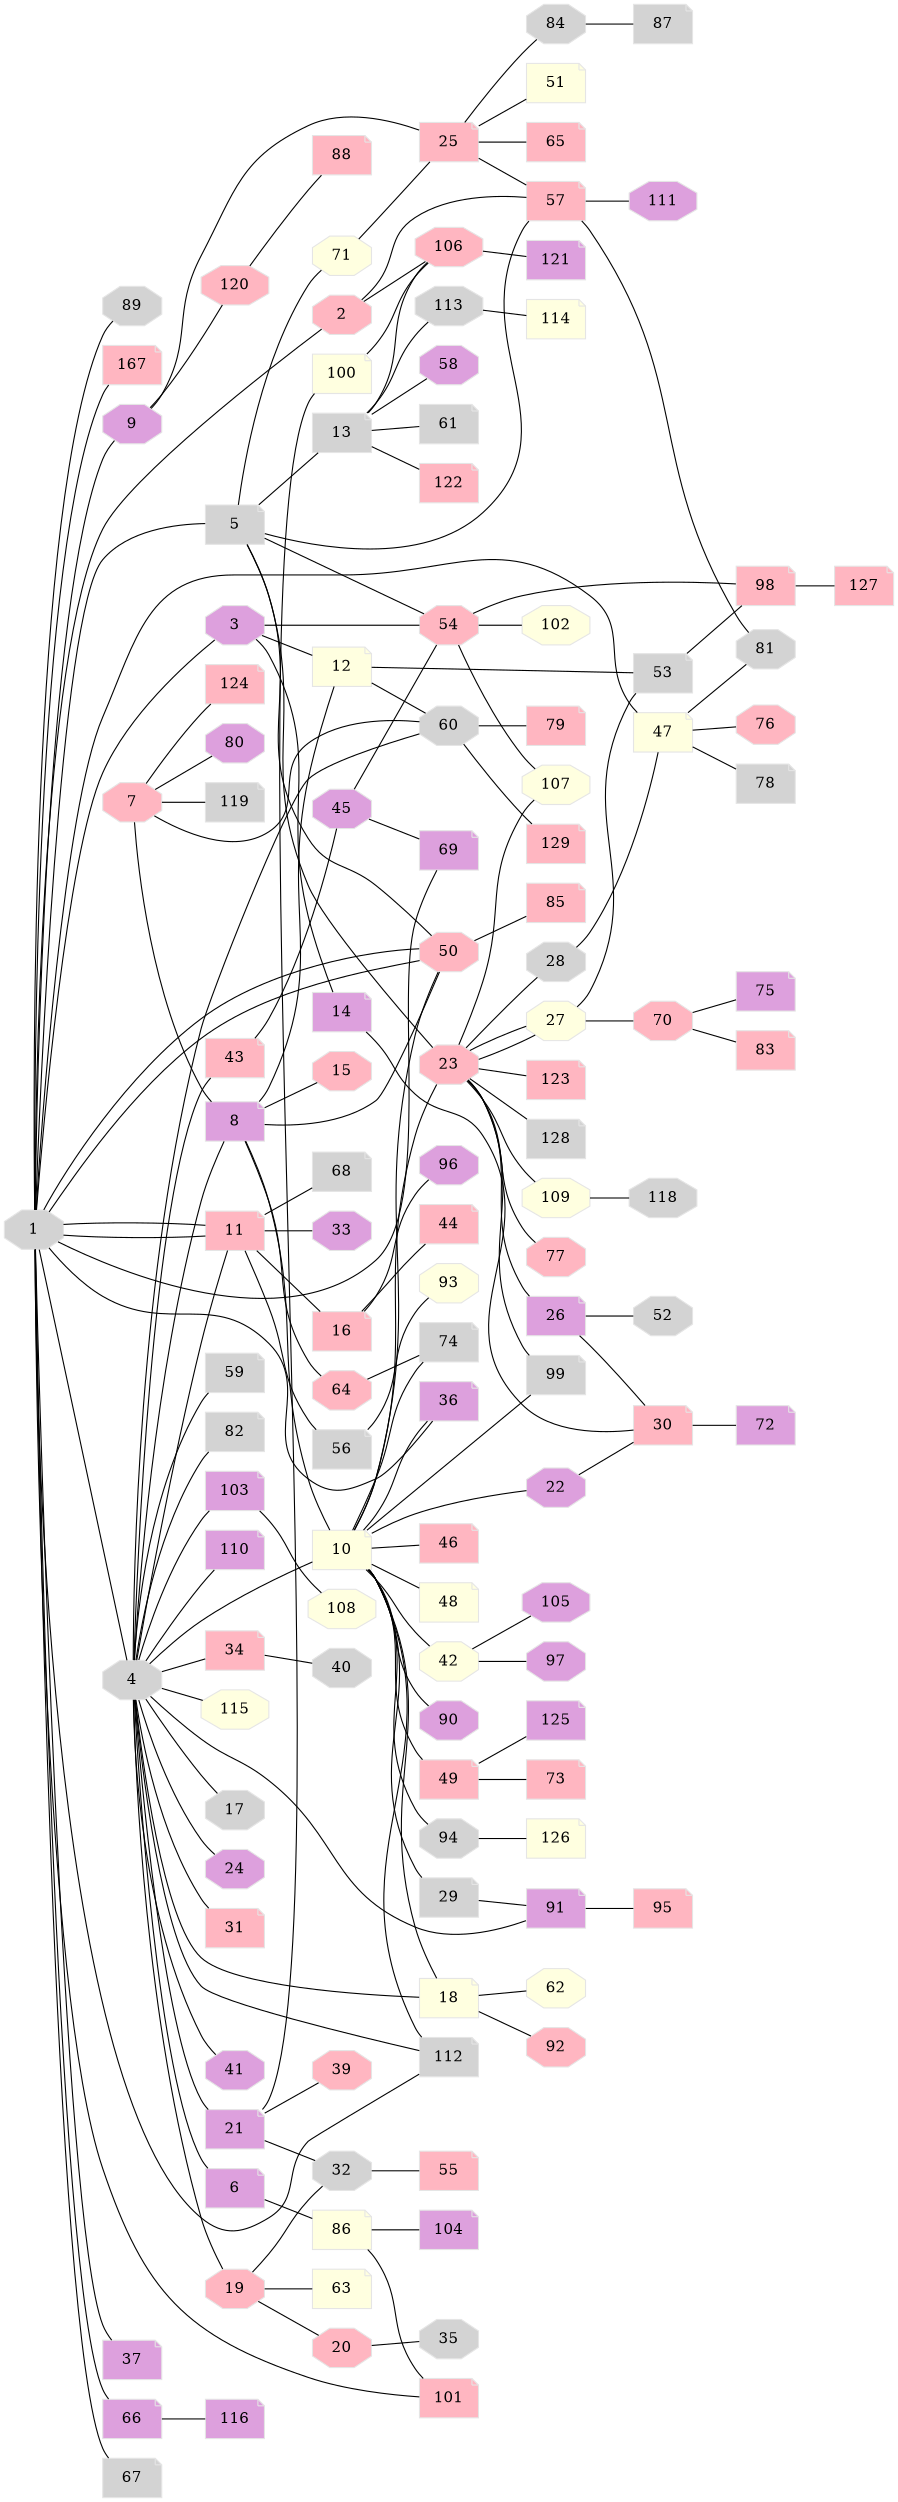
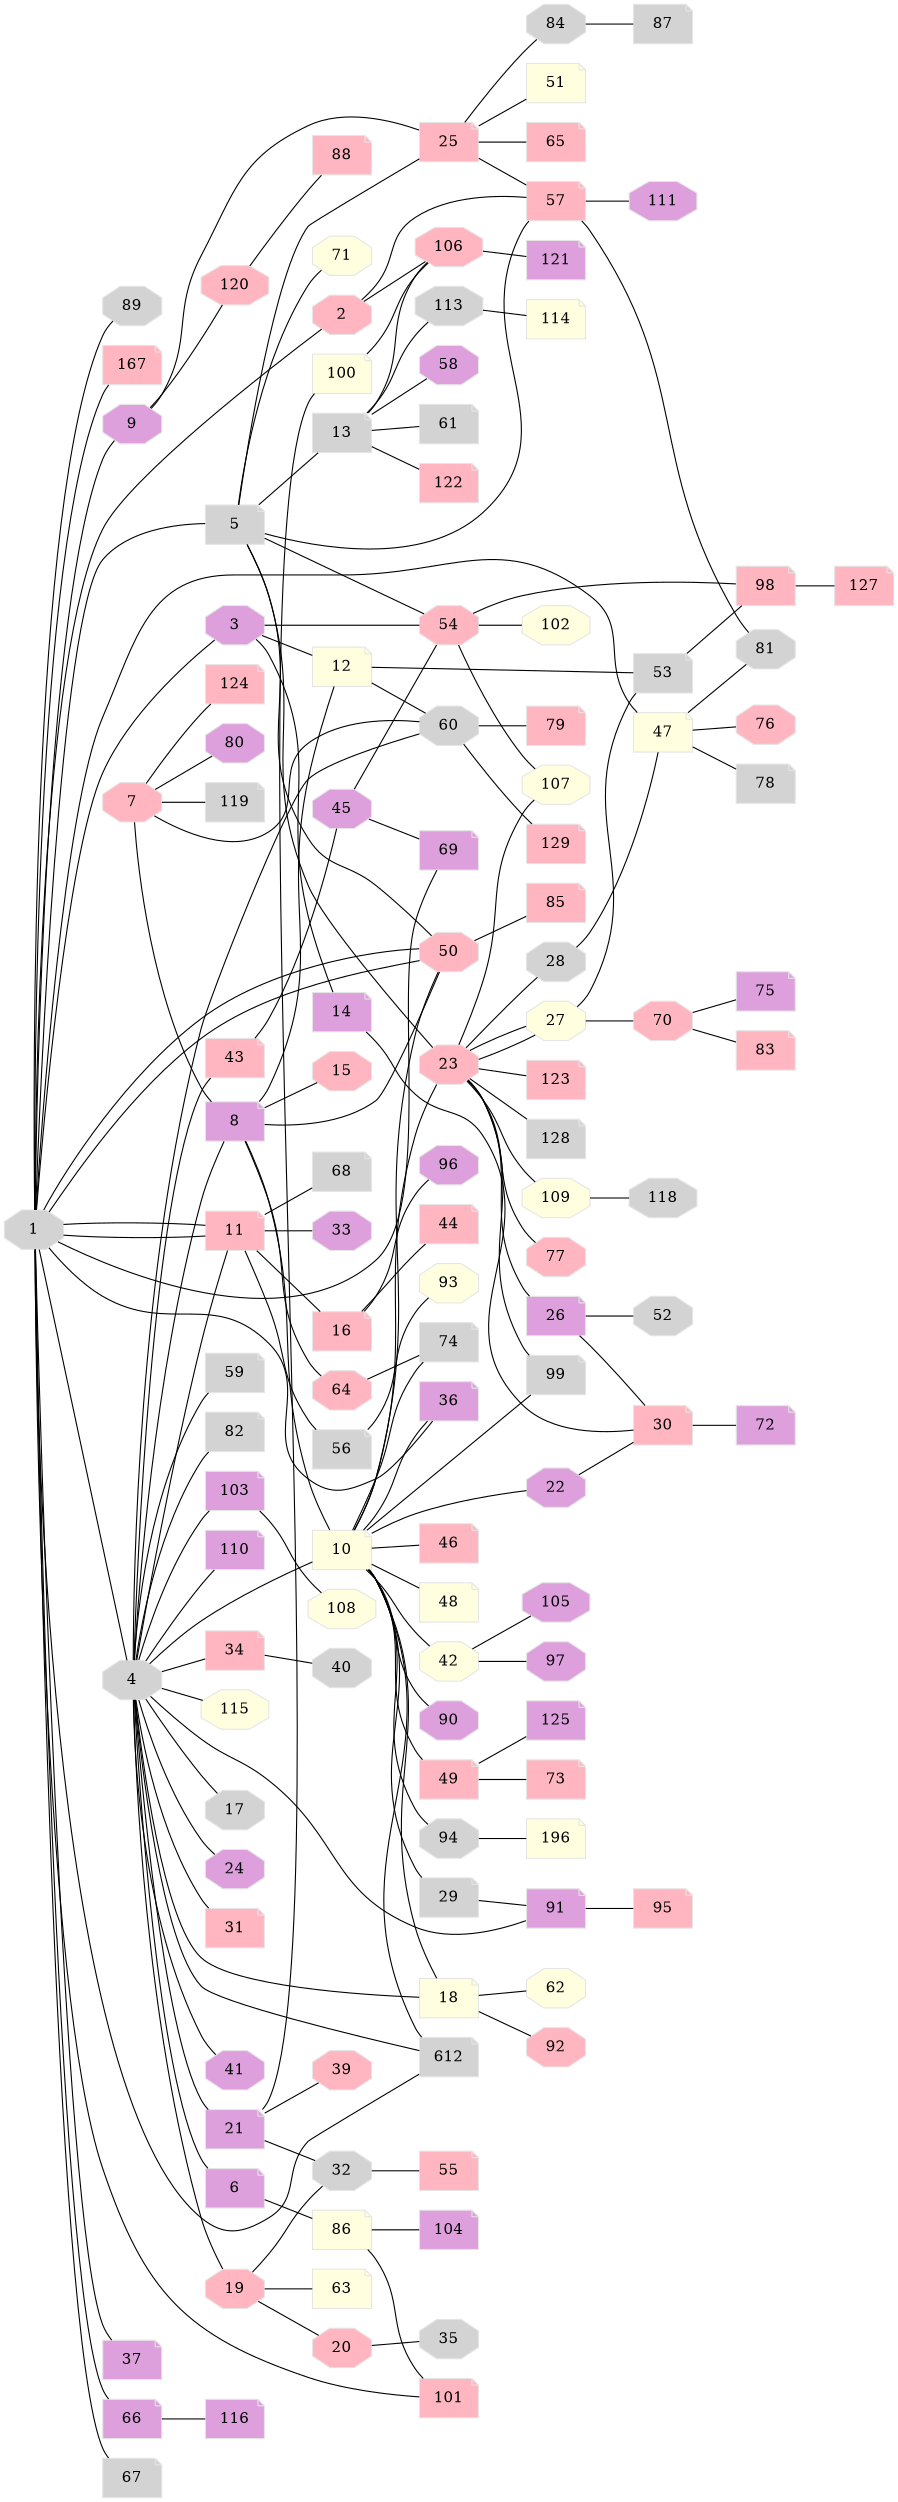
edge "25" -- "71": now "25" -- "5"
node "126": label "126" -> "196"
node "112": label "112" -> "612"
